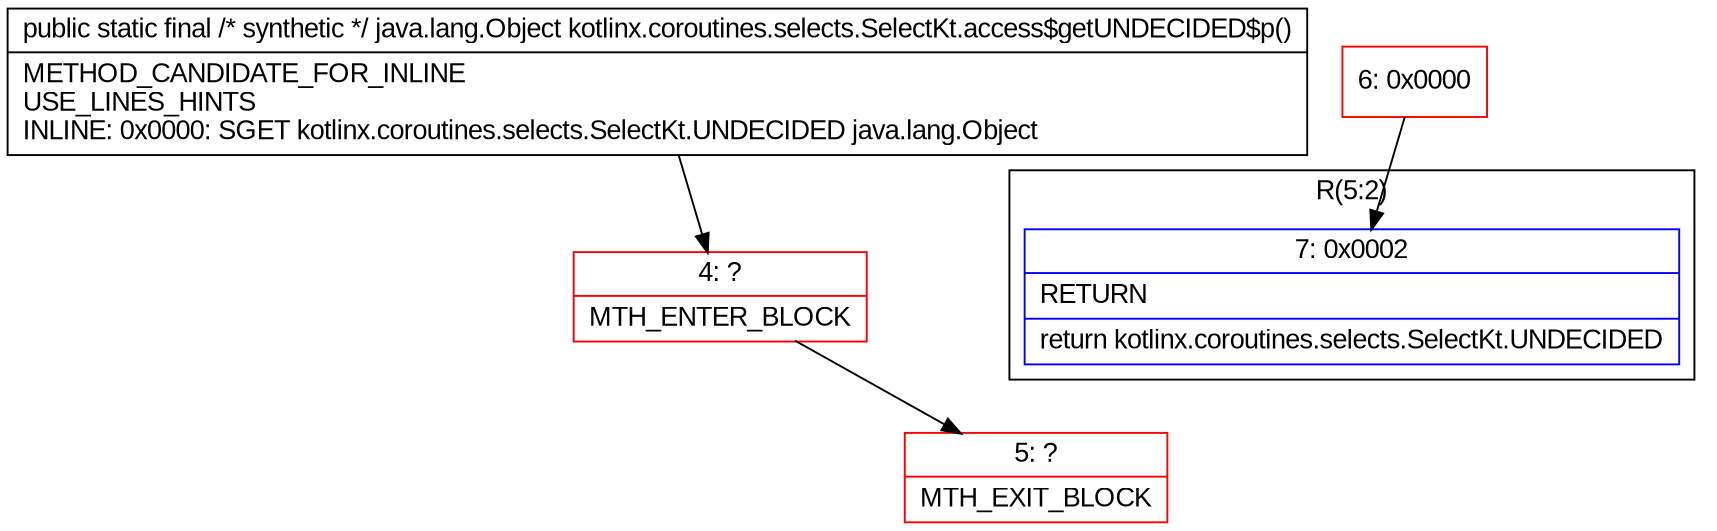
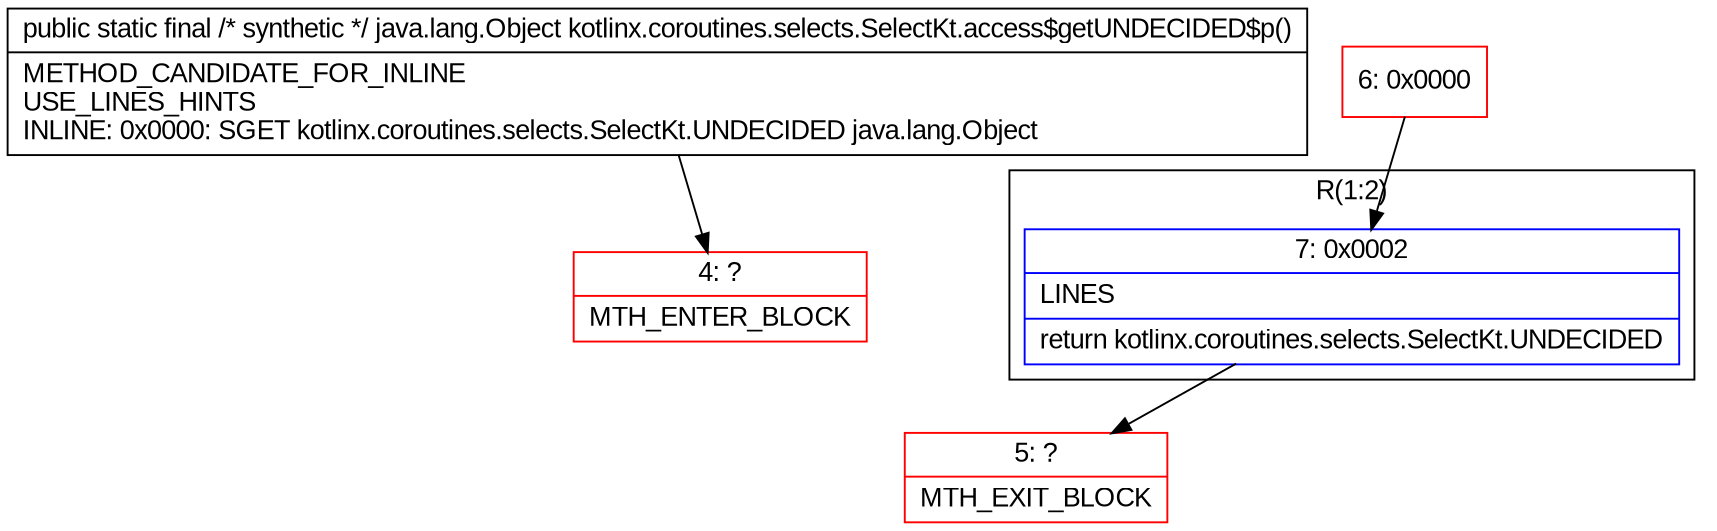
cluster "R(5:2)": label "R(5:2)" -> "R(1:2)"
node "7: 0x0002": text "RETURN" -> "LINES"
edge "4: ?" -> "5: ?": now "7: 0x0002" -> "5: ?"
